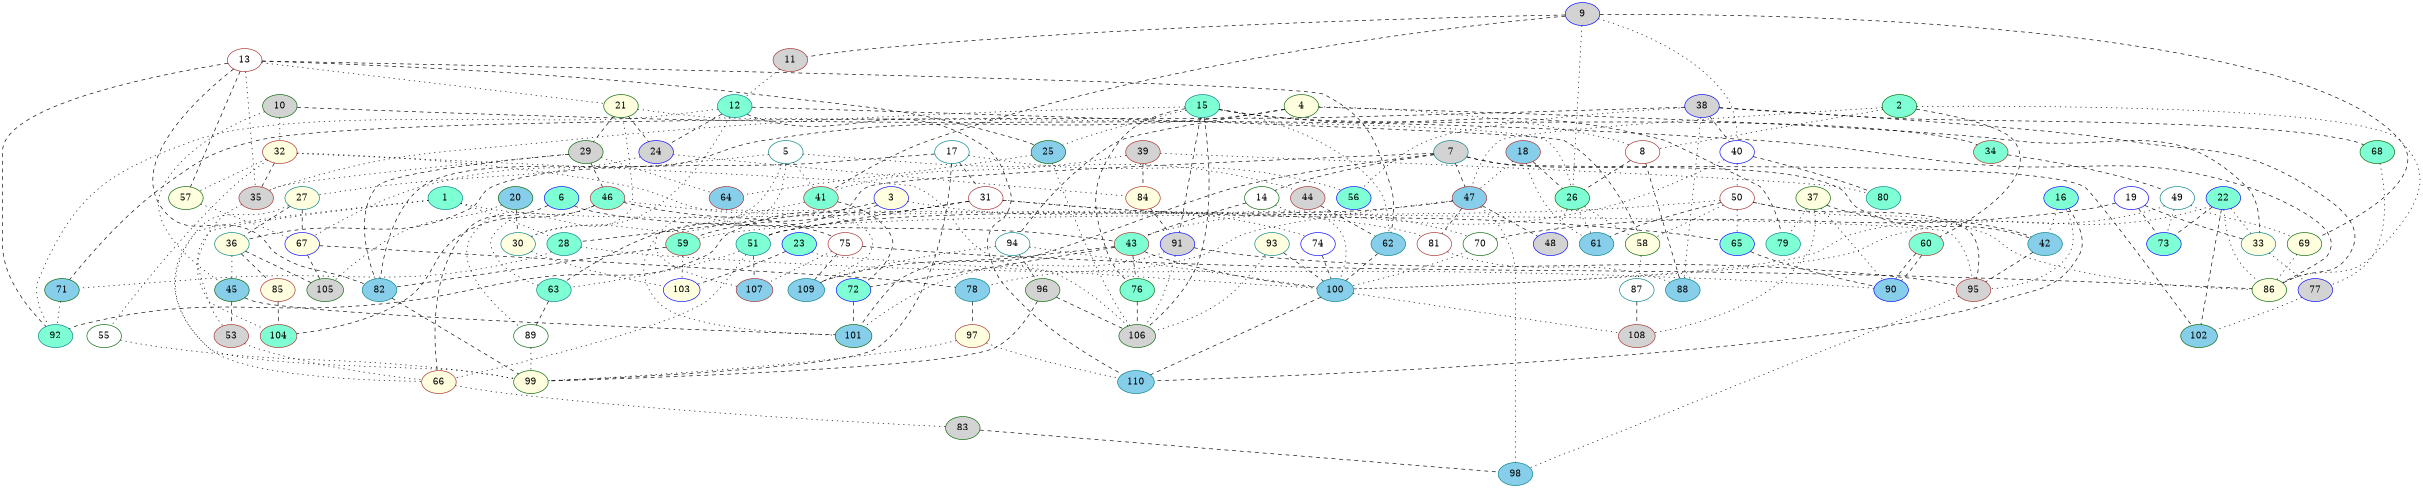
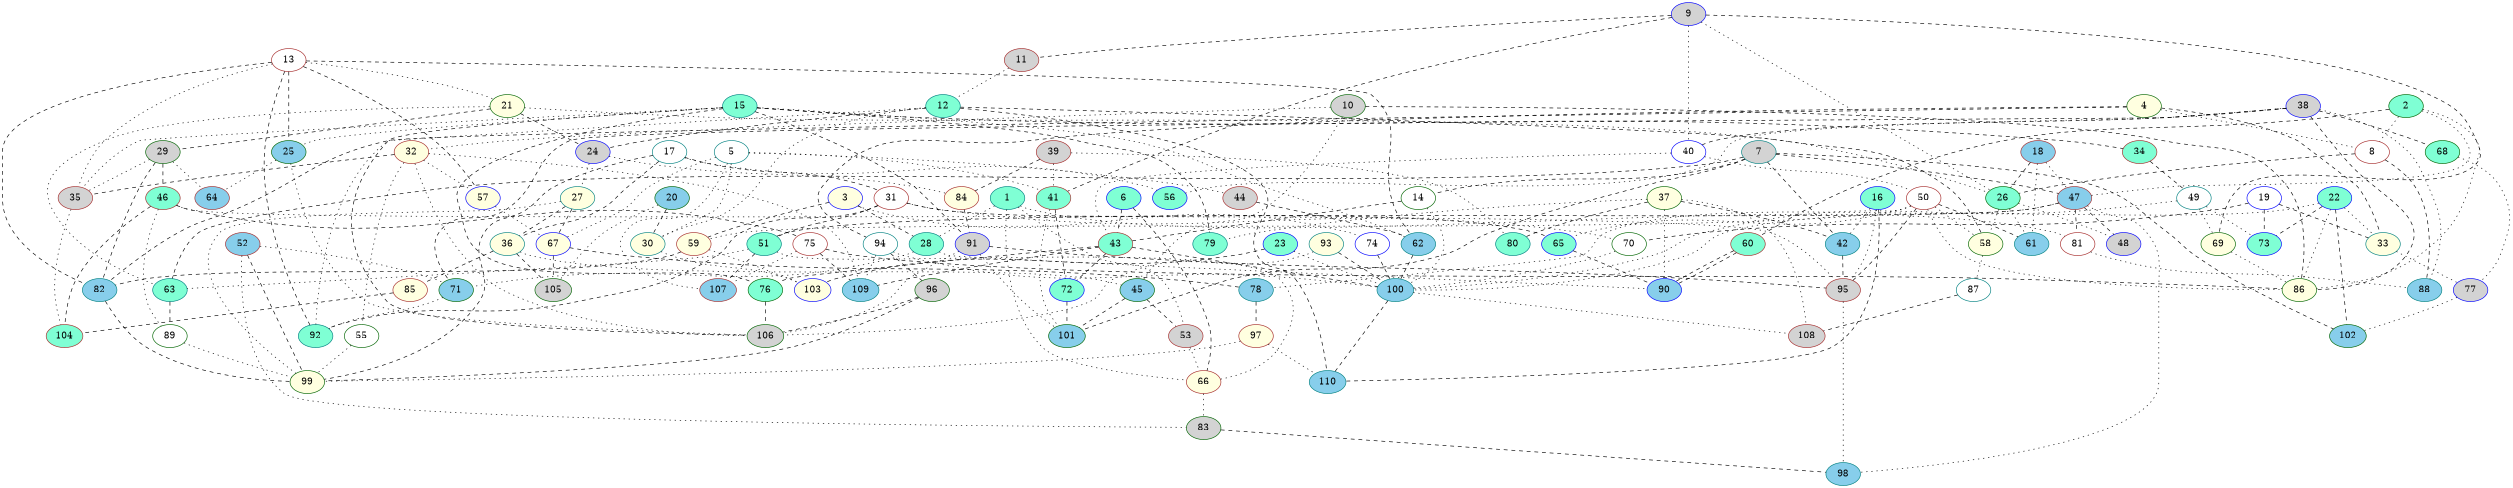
edge "40" -- "80": now "37" -- "80"
node "57": color darkgreen -> blue
node "52": added
node "59": fillcolor aquamarine -> lightyellow
